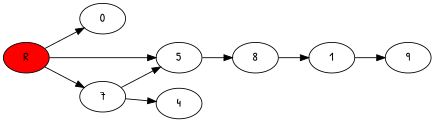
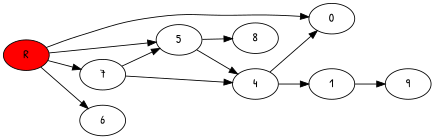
edge "4" -> "0": added
edge "8" -> "1": now "4" -> "1"
edge "5" -> "4": added
node "6": added
